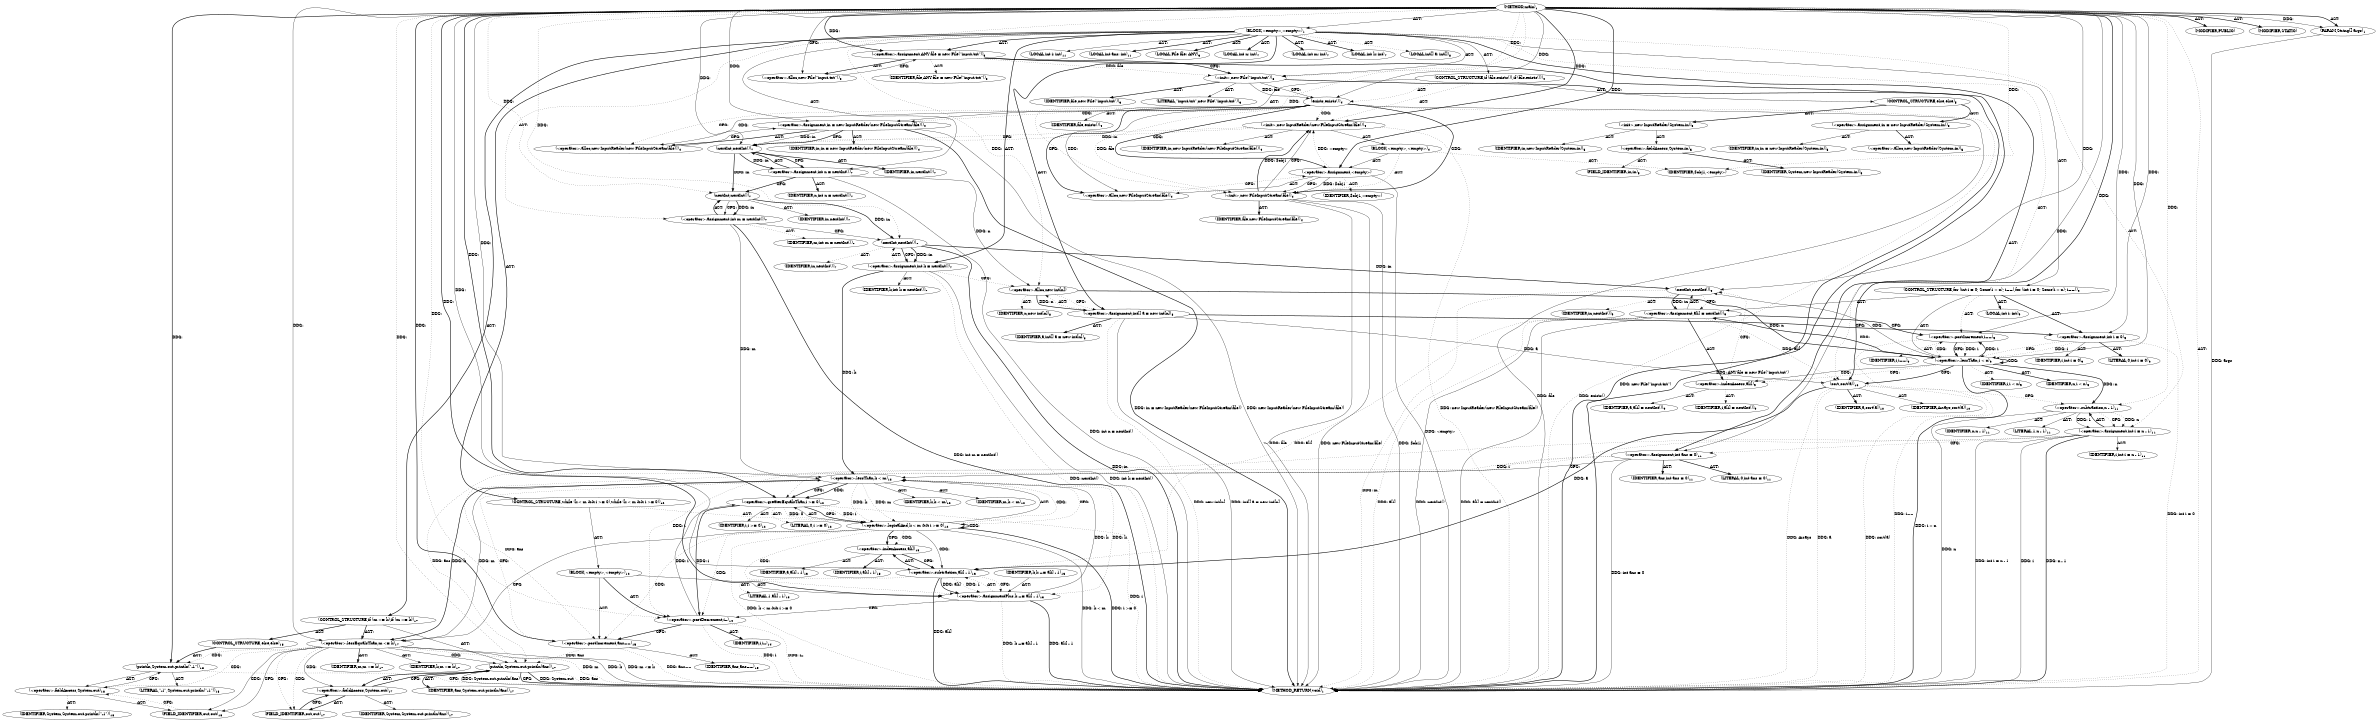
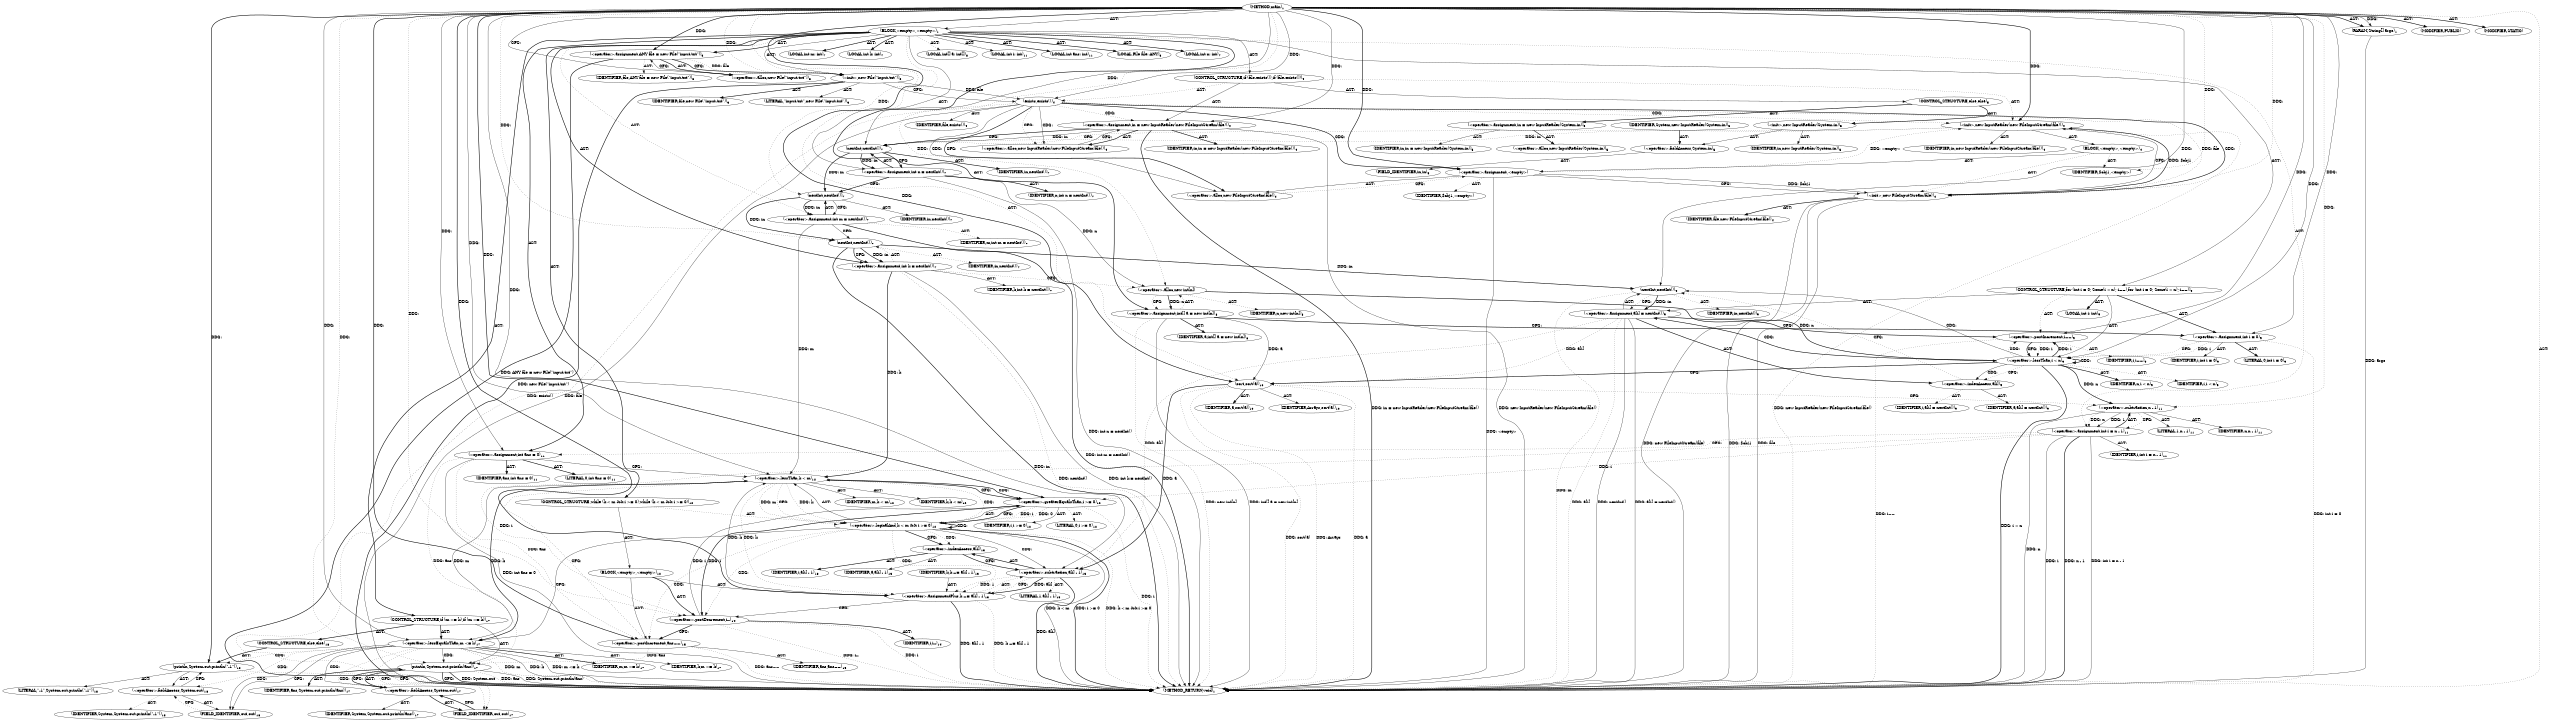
edge "(<operator>.fieldAccess,System.in)" -> "(IDENTIFIER,System,new InputReader(System.in))": reversed
